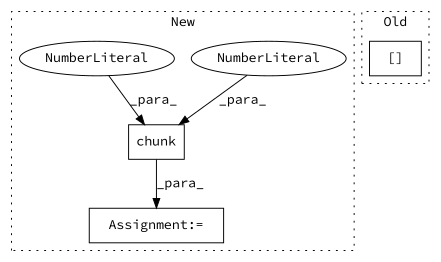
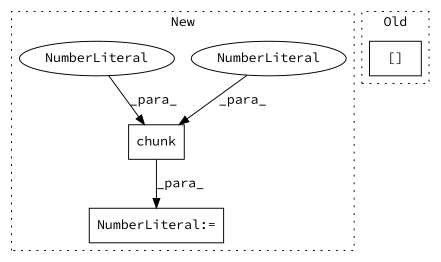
node "Assignment:=": label "Assignment:=" -> "NumberLiteral:="
